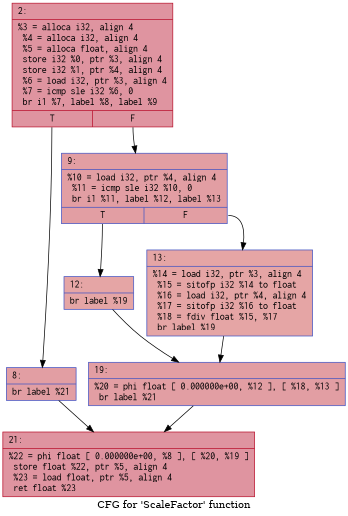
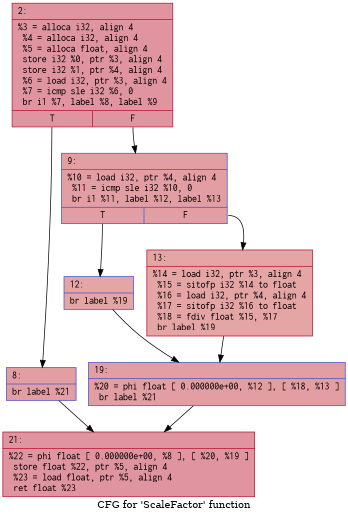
node "13:": color #3d50c3ff -> #b70d28ff
